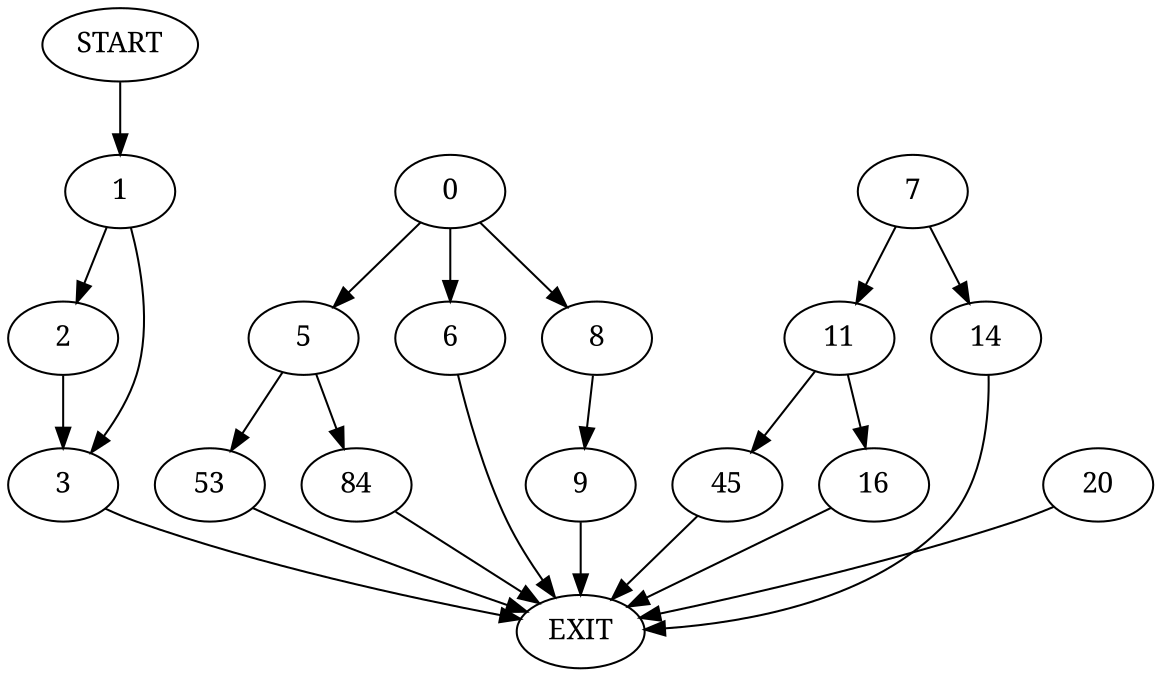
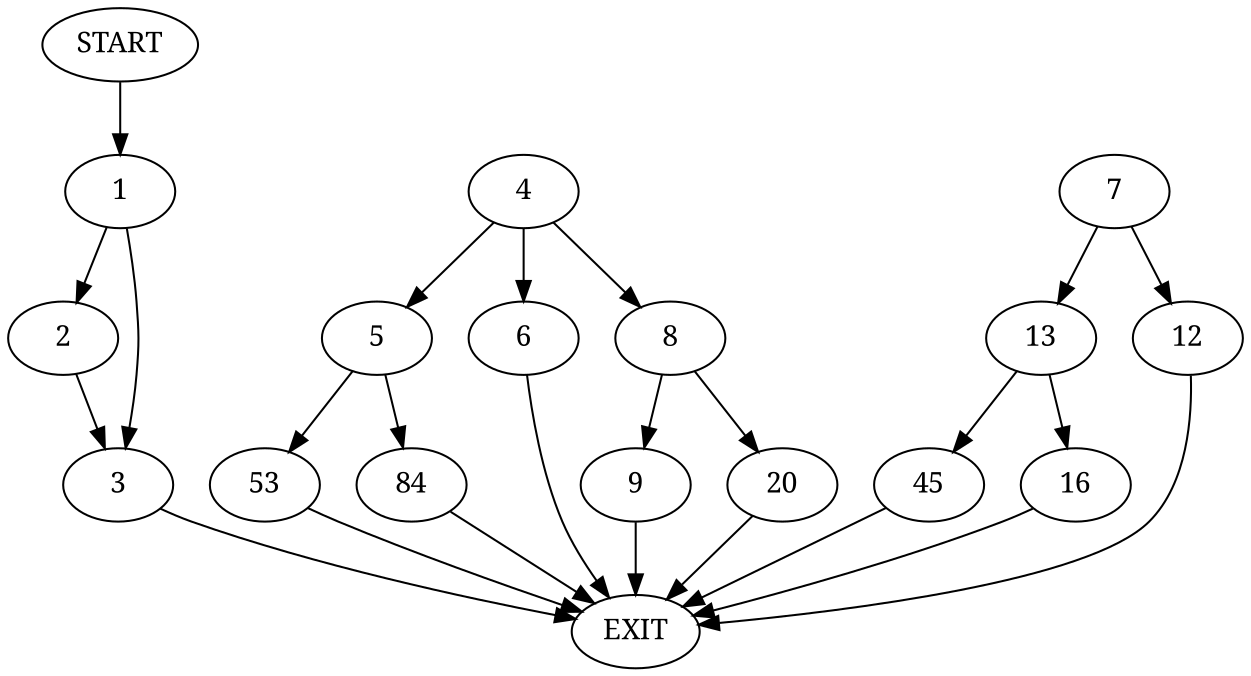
node "0": label "0" -> "4"
node "11": label "11" -> "13"
node "14": label "14" -> "12"
edge "8" -> "20": added
